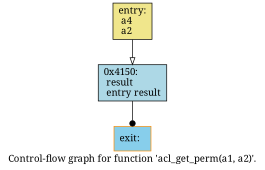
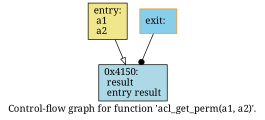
node "entry:": text "a4" -> "a1"
edge "0x4150:" -> "exit:": reversed
